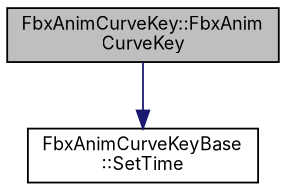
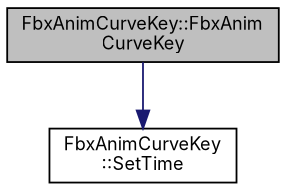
node "FbxAnimCurveKeyBase ::SetTime": label "FbxAnimCurveKeyBase ::SetTime" -> "FbxAnimCurveKey ::SetTime"
